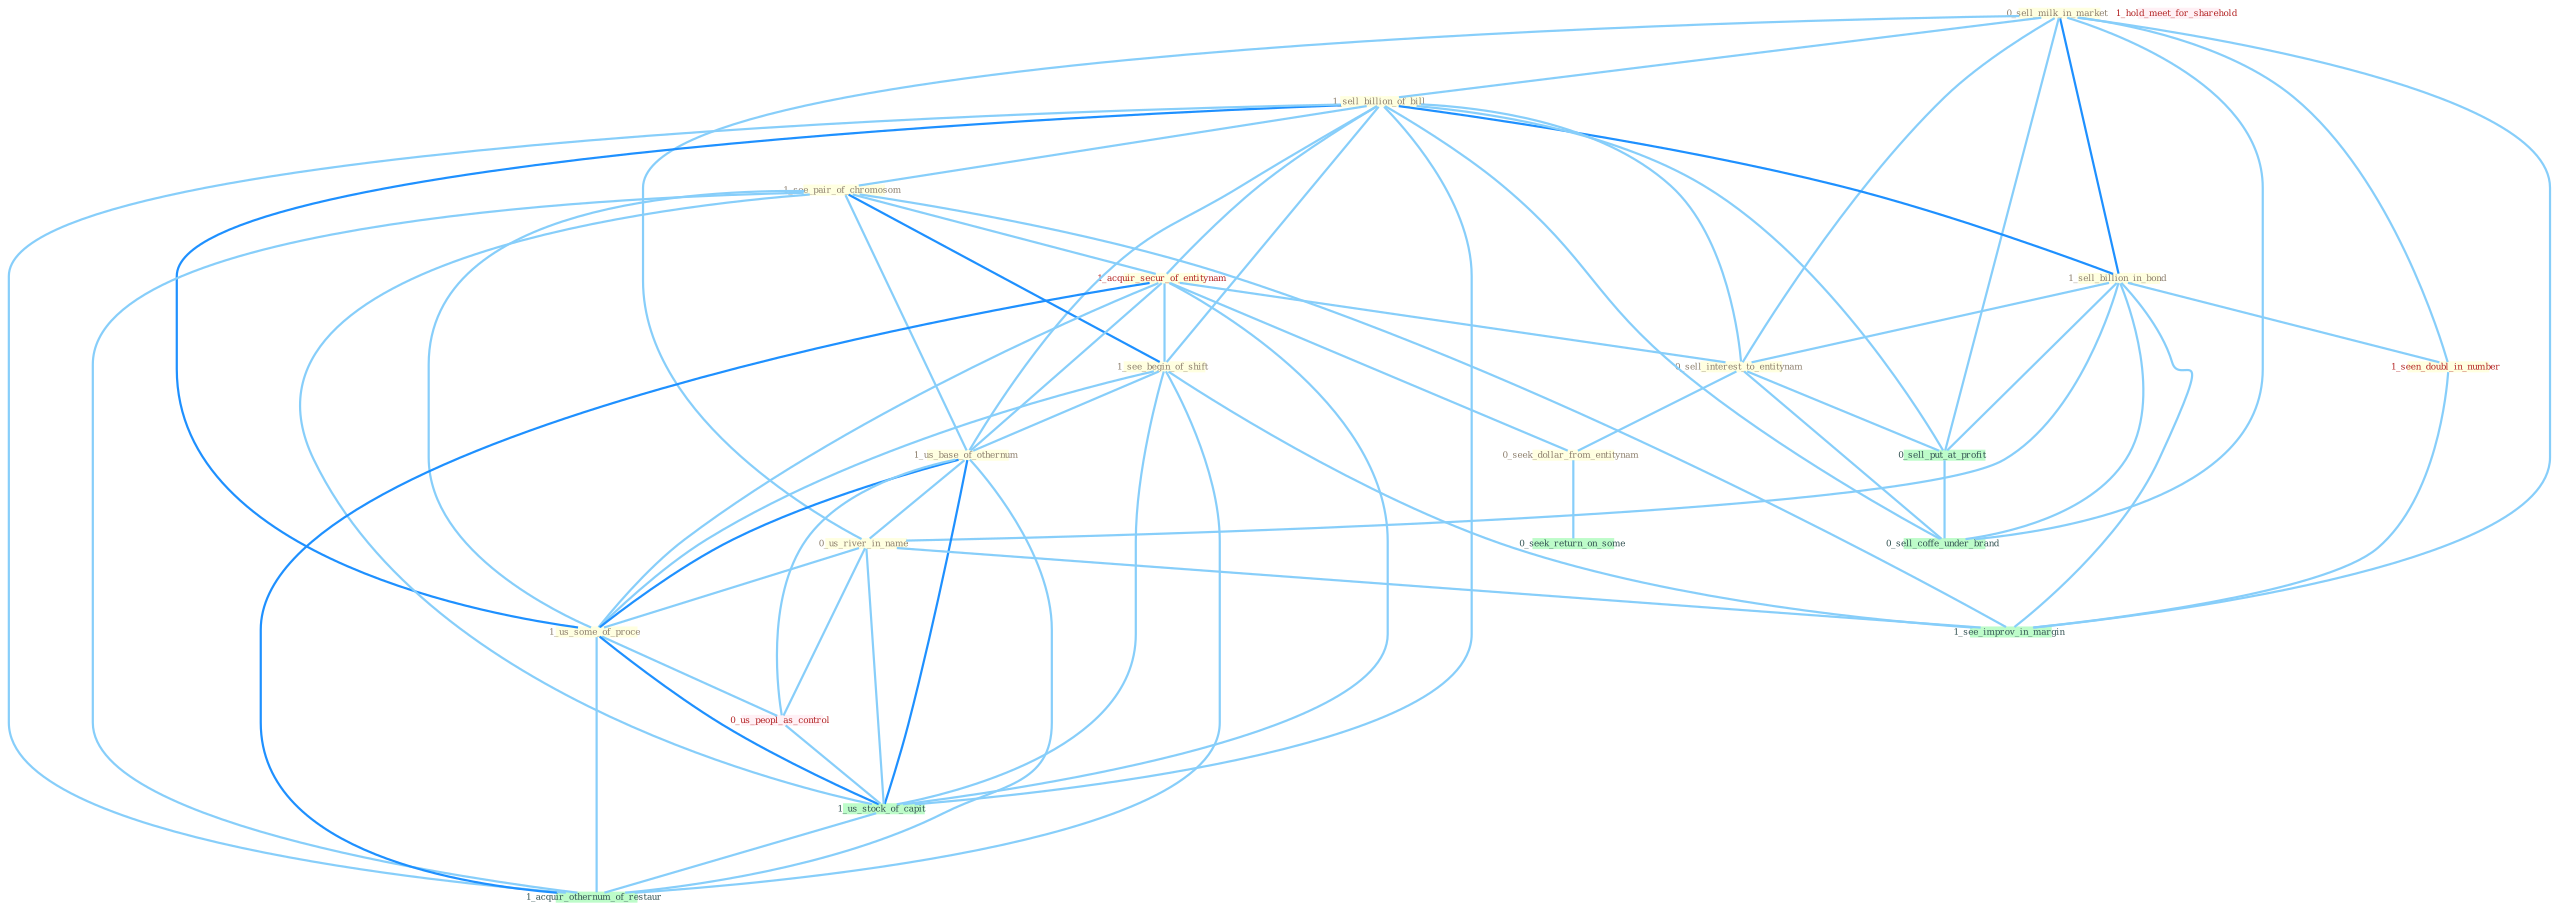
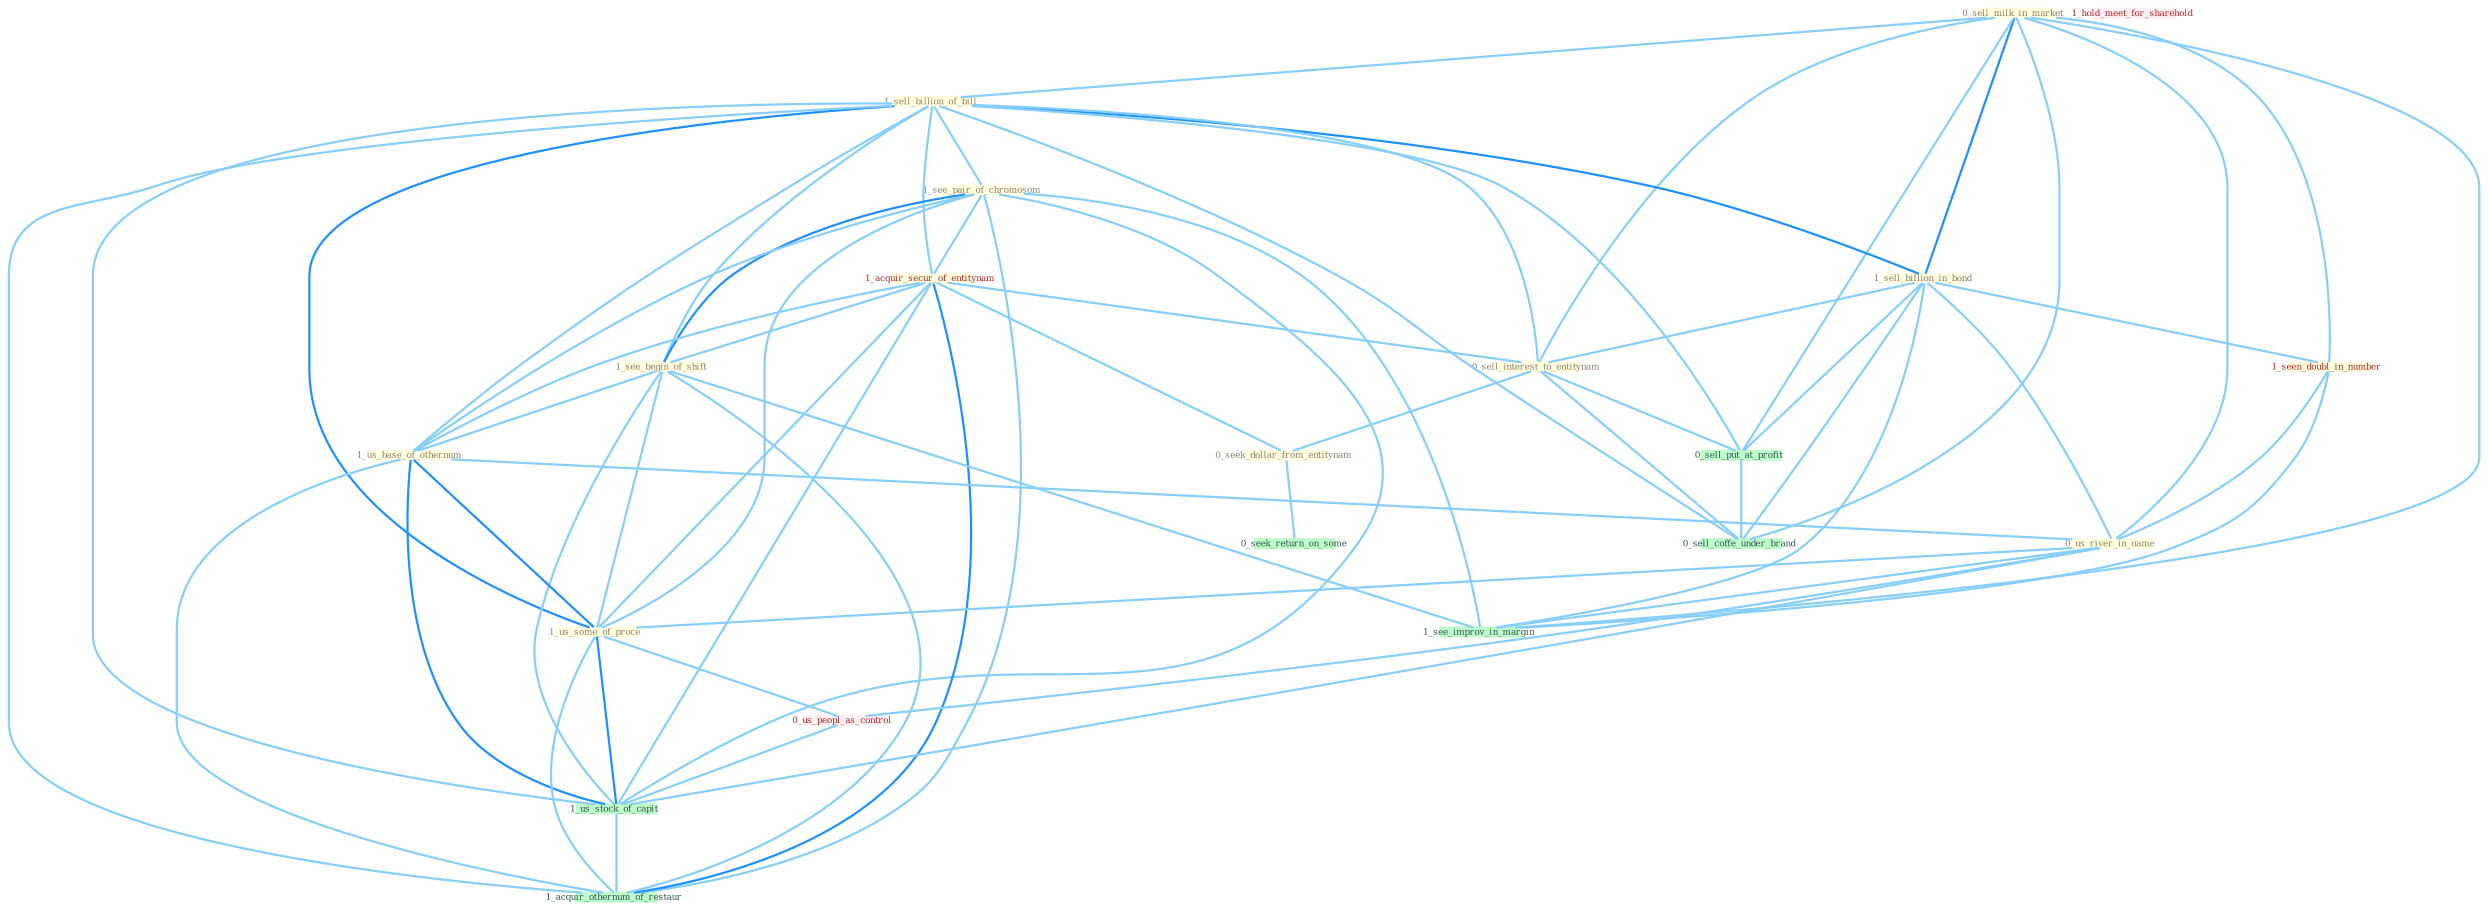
edge "1_seen_doubl_in_number" -- "0_us_river_in_name": added
edge "1_us_base_of_othernum" -- "0_us_peopl_as_control": removed
